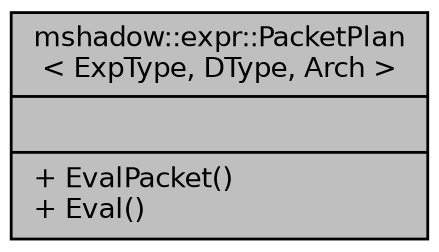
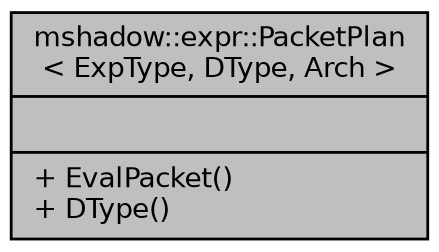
node "mshadow::expr::PacketPlan": text "+ Eval()" -> "+ DType()"
